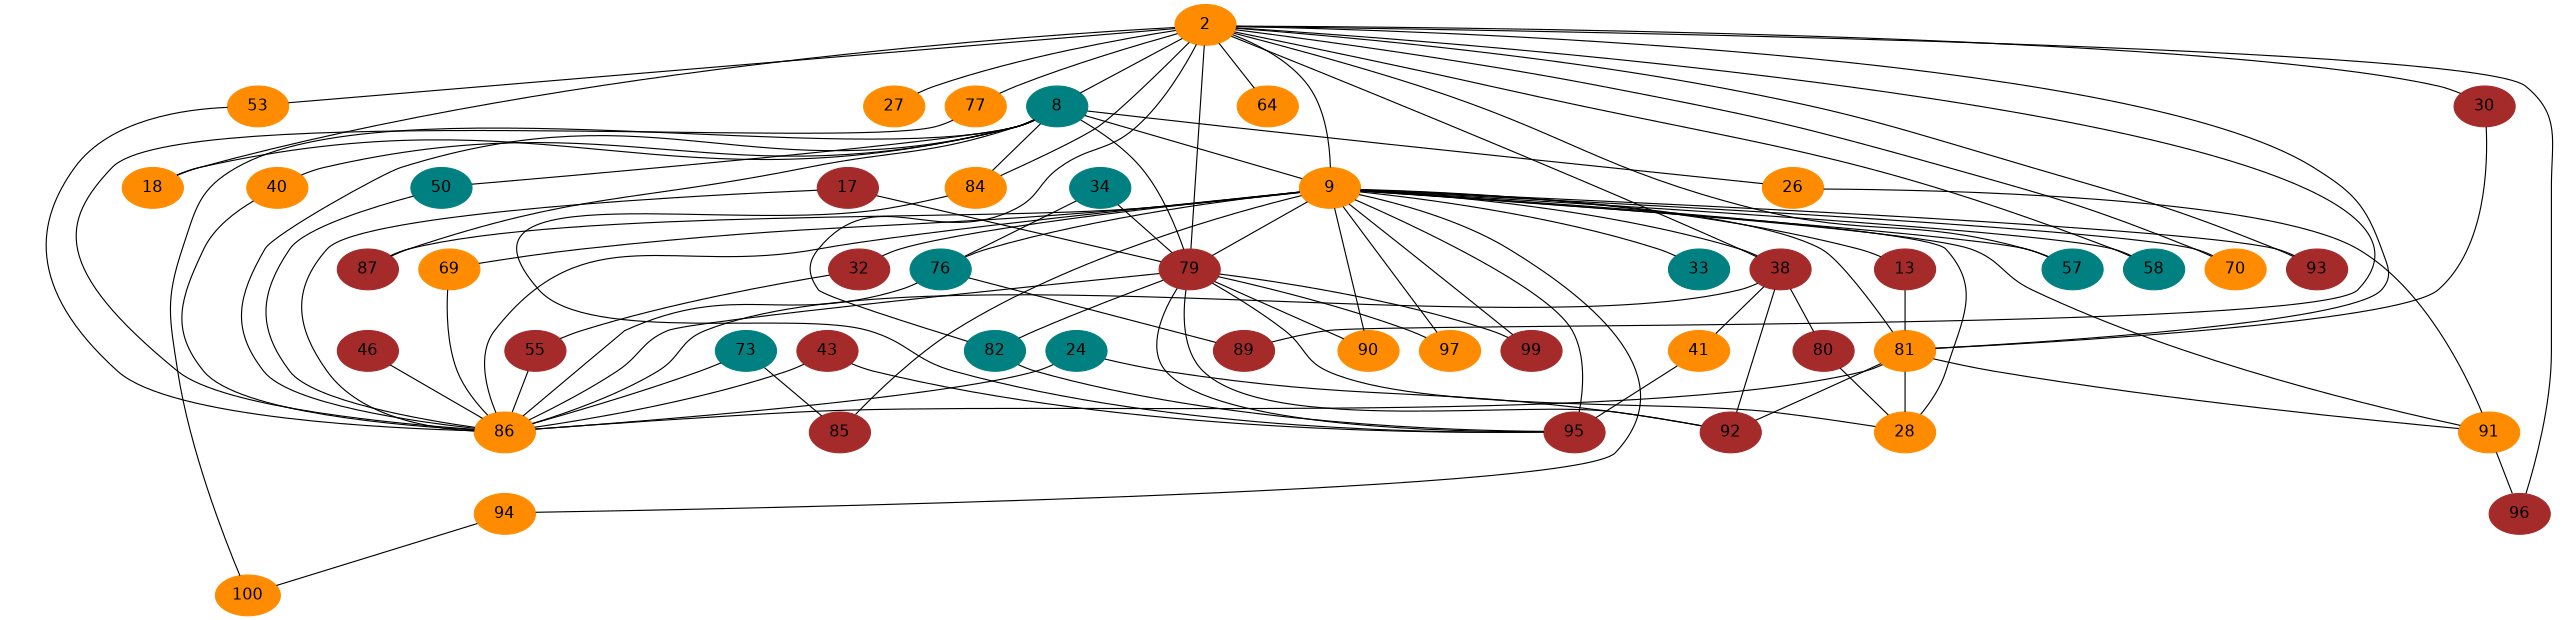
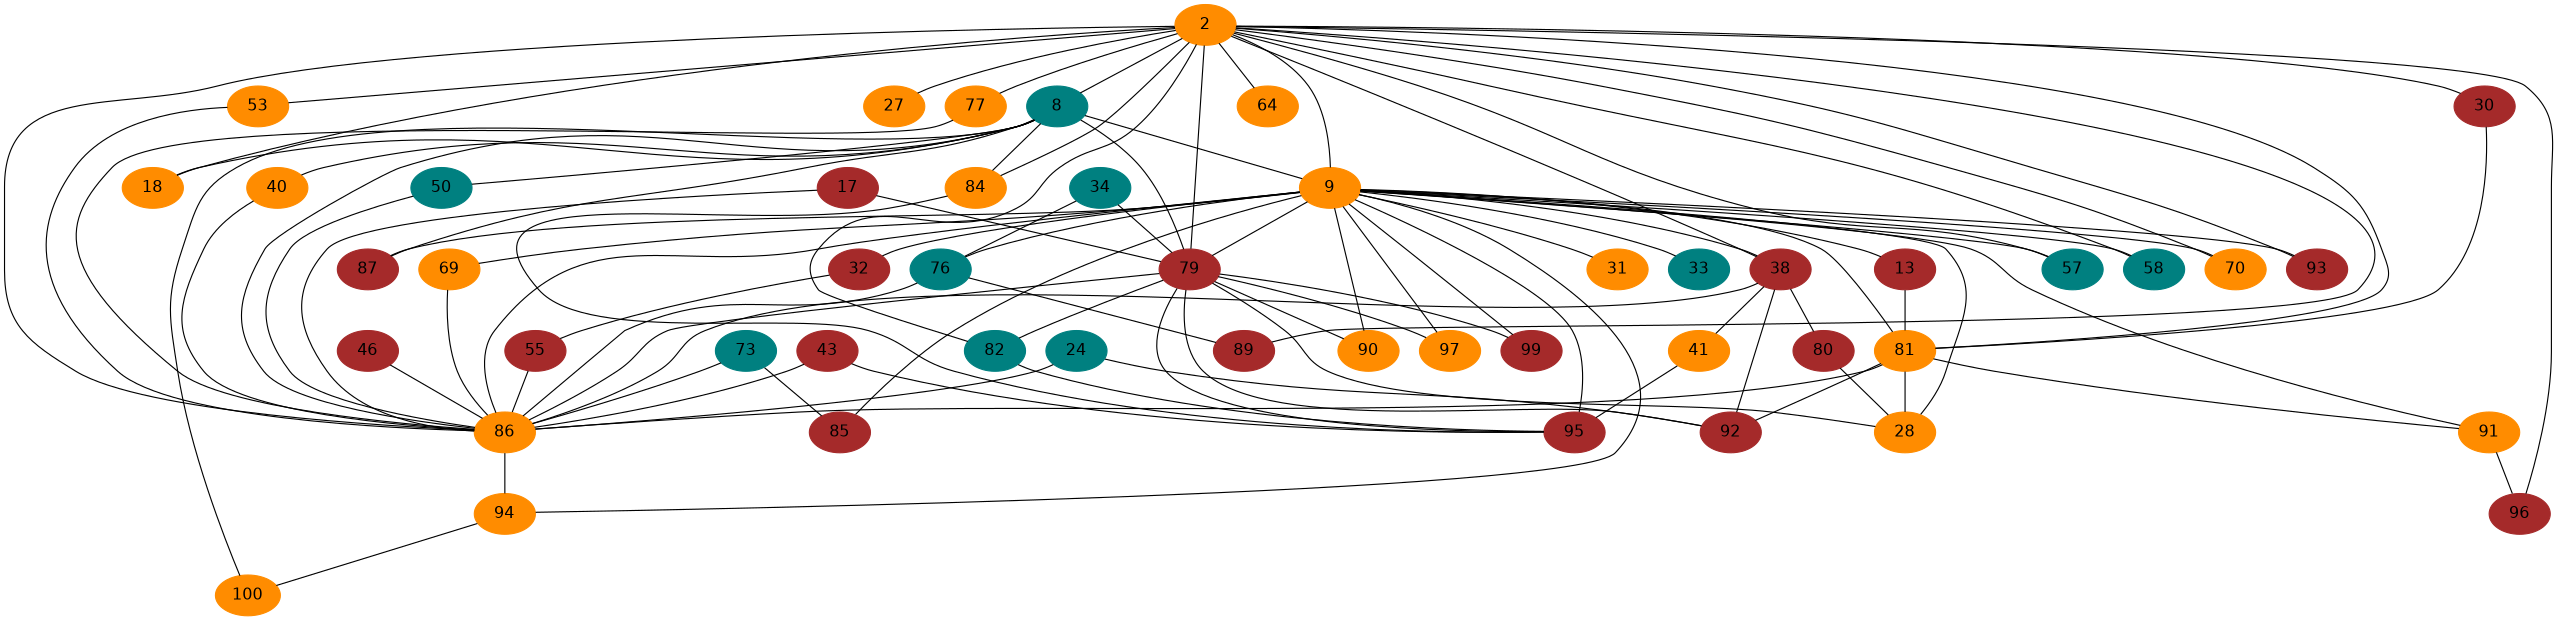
edge "2" -- "86": added
node "26": removed
node "31": added
edge "86" -- "94": added
